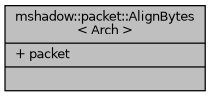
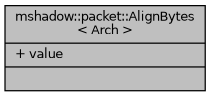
node "mshadow::packet::AlignBytes": text "+ packet" -> "+ value"
